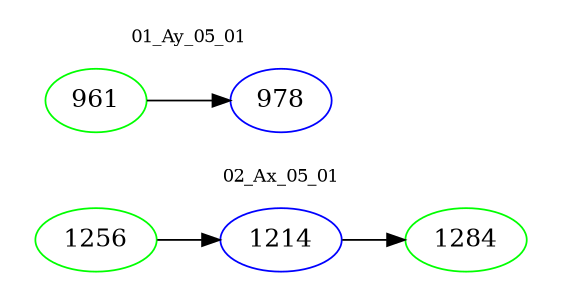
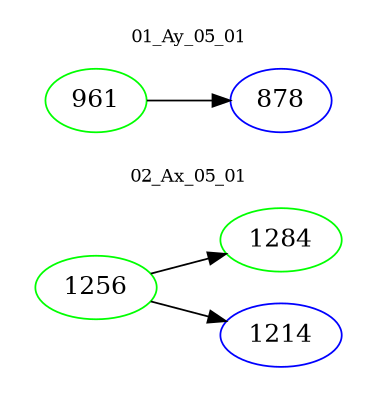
node "978": label "978" -> "878"
edge "1214" -> "1284": now "1256" -> "1284"
